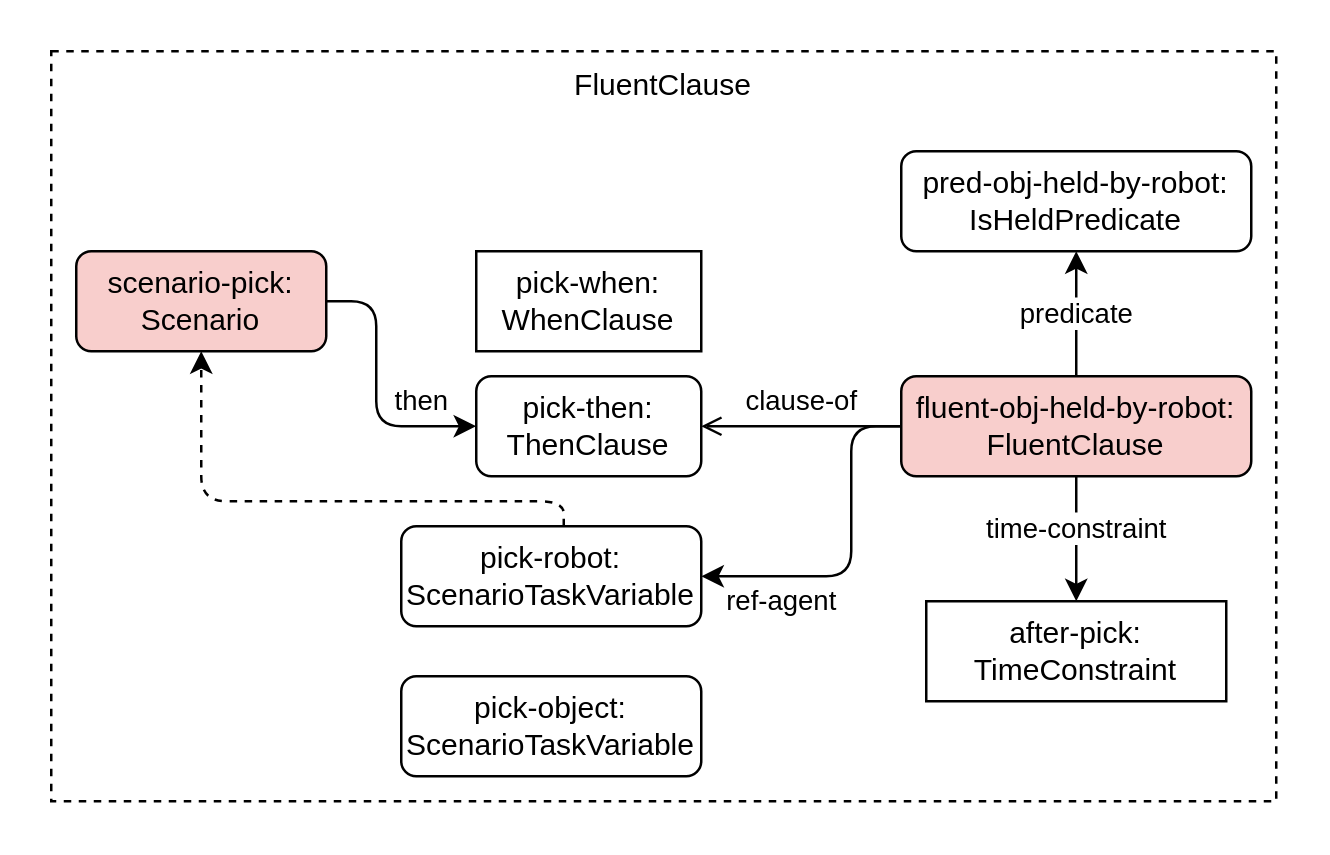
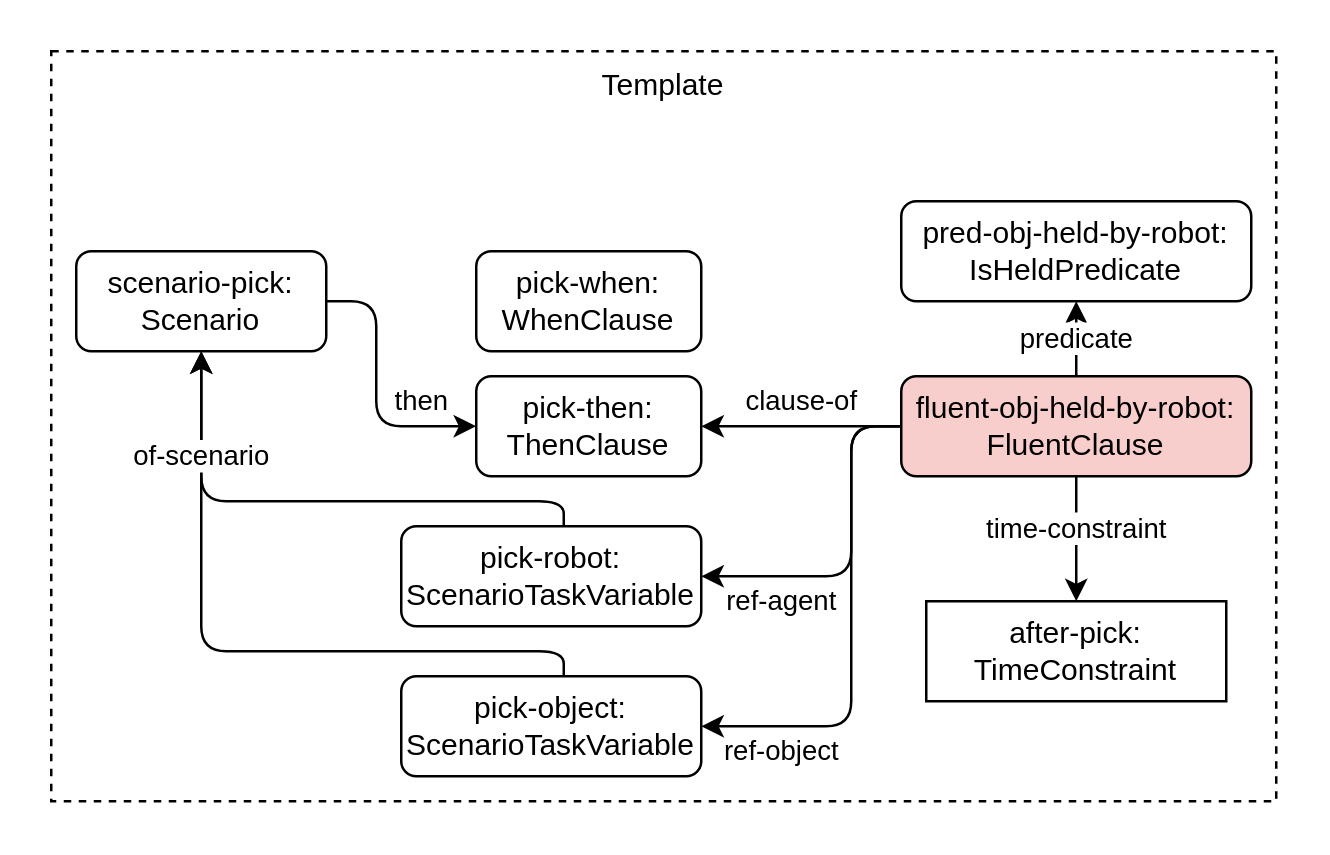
node "FluentClause": label "FluentClause" -> "Template"
node "pred-obj-held-by-robot: IsHeldPredicate": moved (1076, 201) -> (1076, 251)
node "scenario-pick: Scenario": fillcolor #f8cecc -> #ffffff
node "pick-when: WhenClause": shape rectangle -> rounded rectangle
edge "fluent-obj-held-by-robot: FluentClause" -> "pick-then: ThenClause": arrowhead open -> classic
edge "pick-robot: ScenarioTaskVariable" -> "scenario-pick: Scenario": style dashed -> solid
edge "pick-object: ScenarioTaskVariable" -> "scenario-pick: Scenario": added, label "of-scenario"
edge "fluent-obj-held-by-robot: FluentClause" -> "pick-object: ScenarioTaskVariable": added, label "ref-object"
